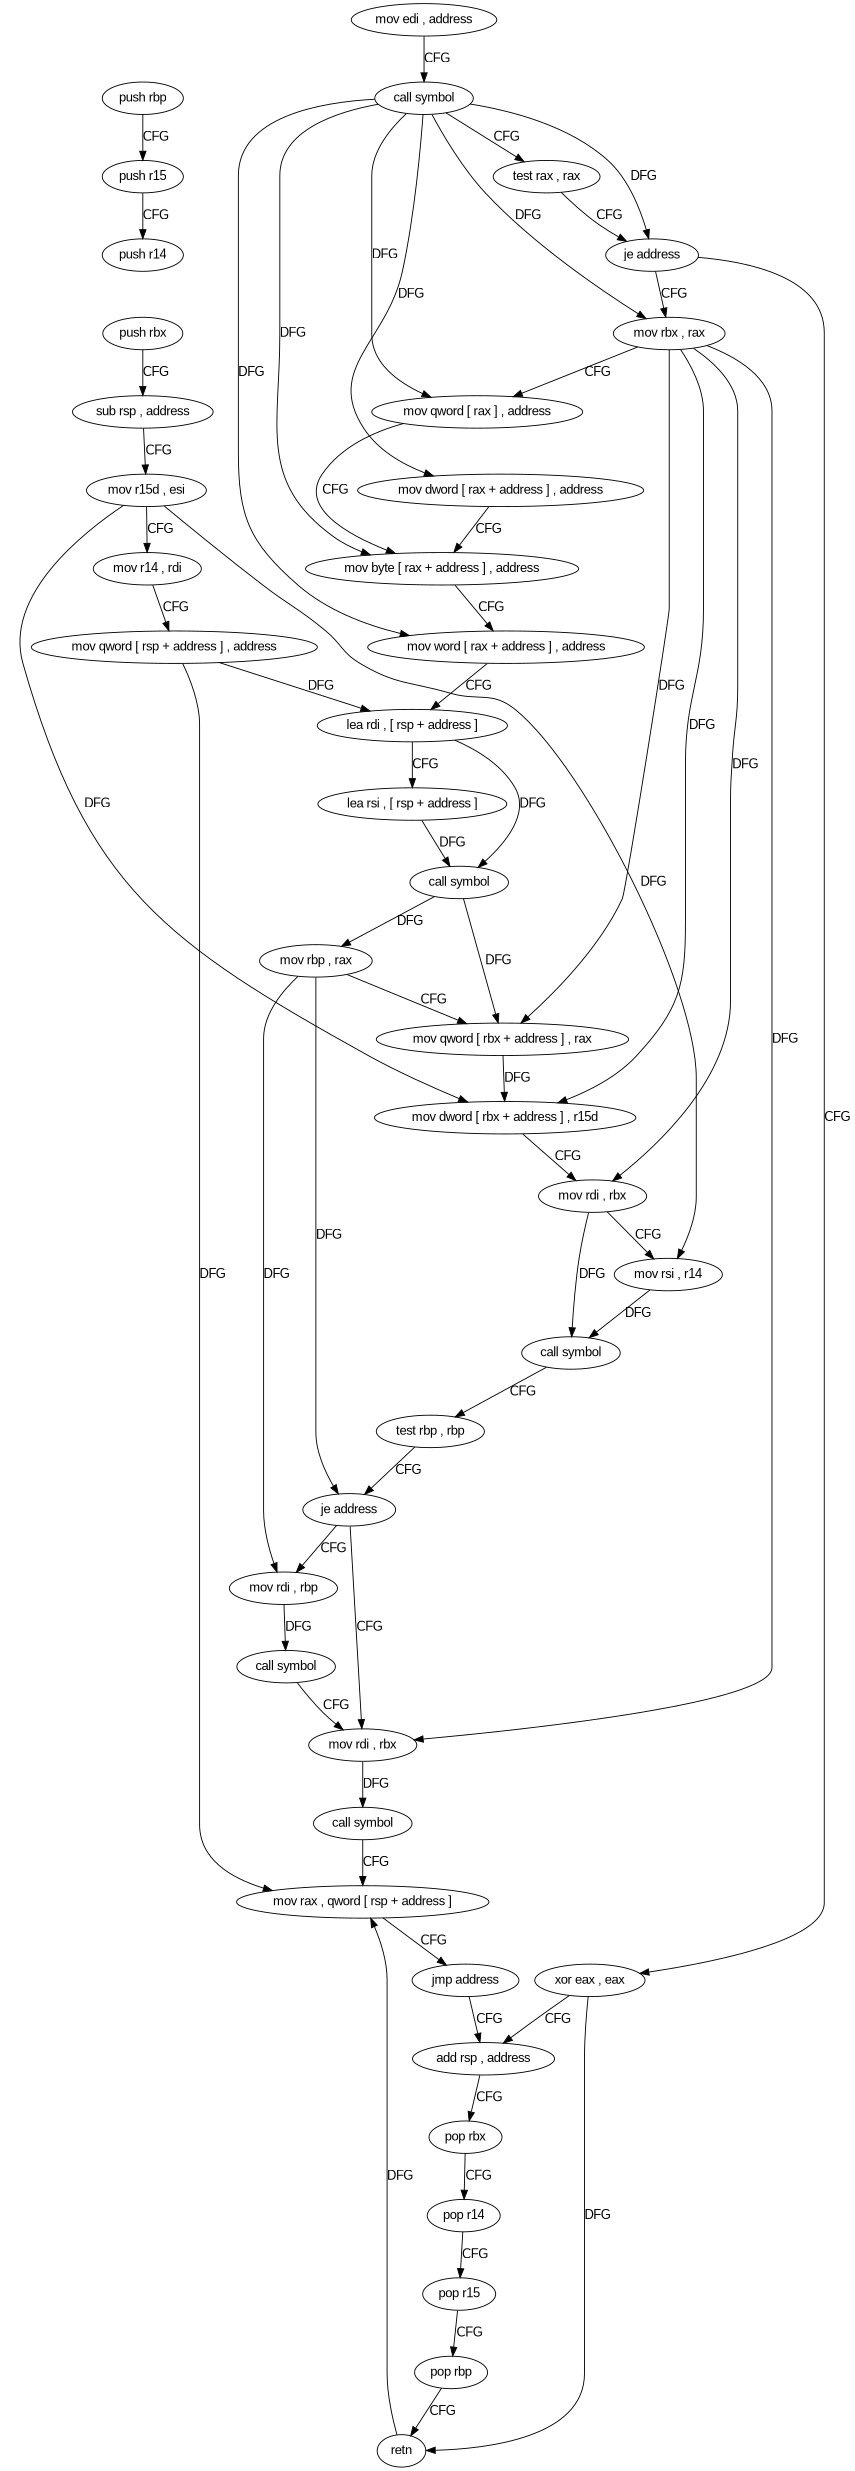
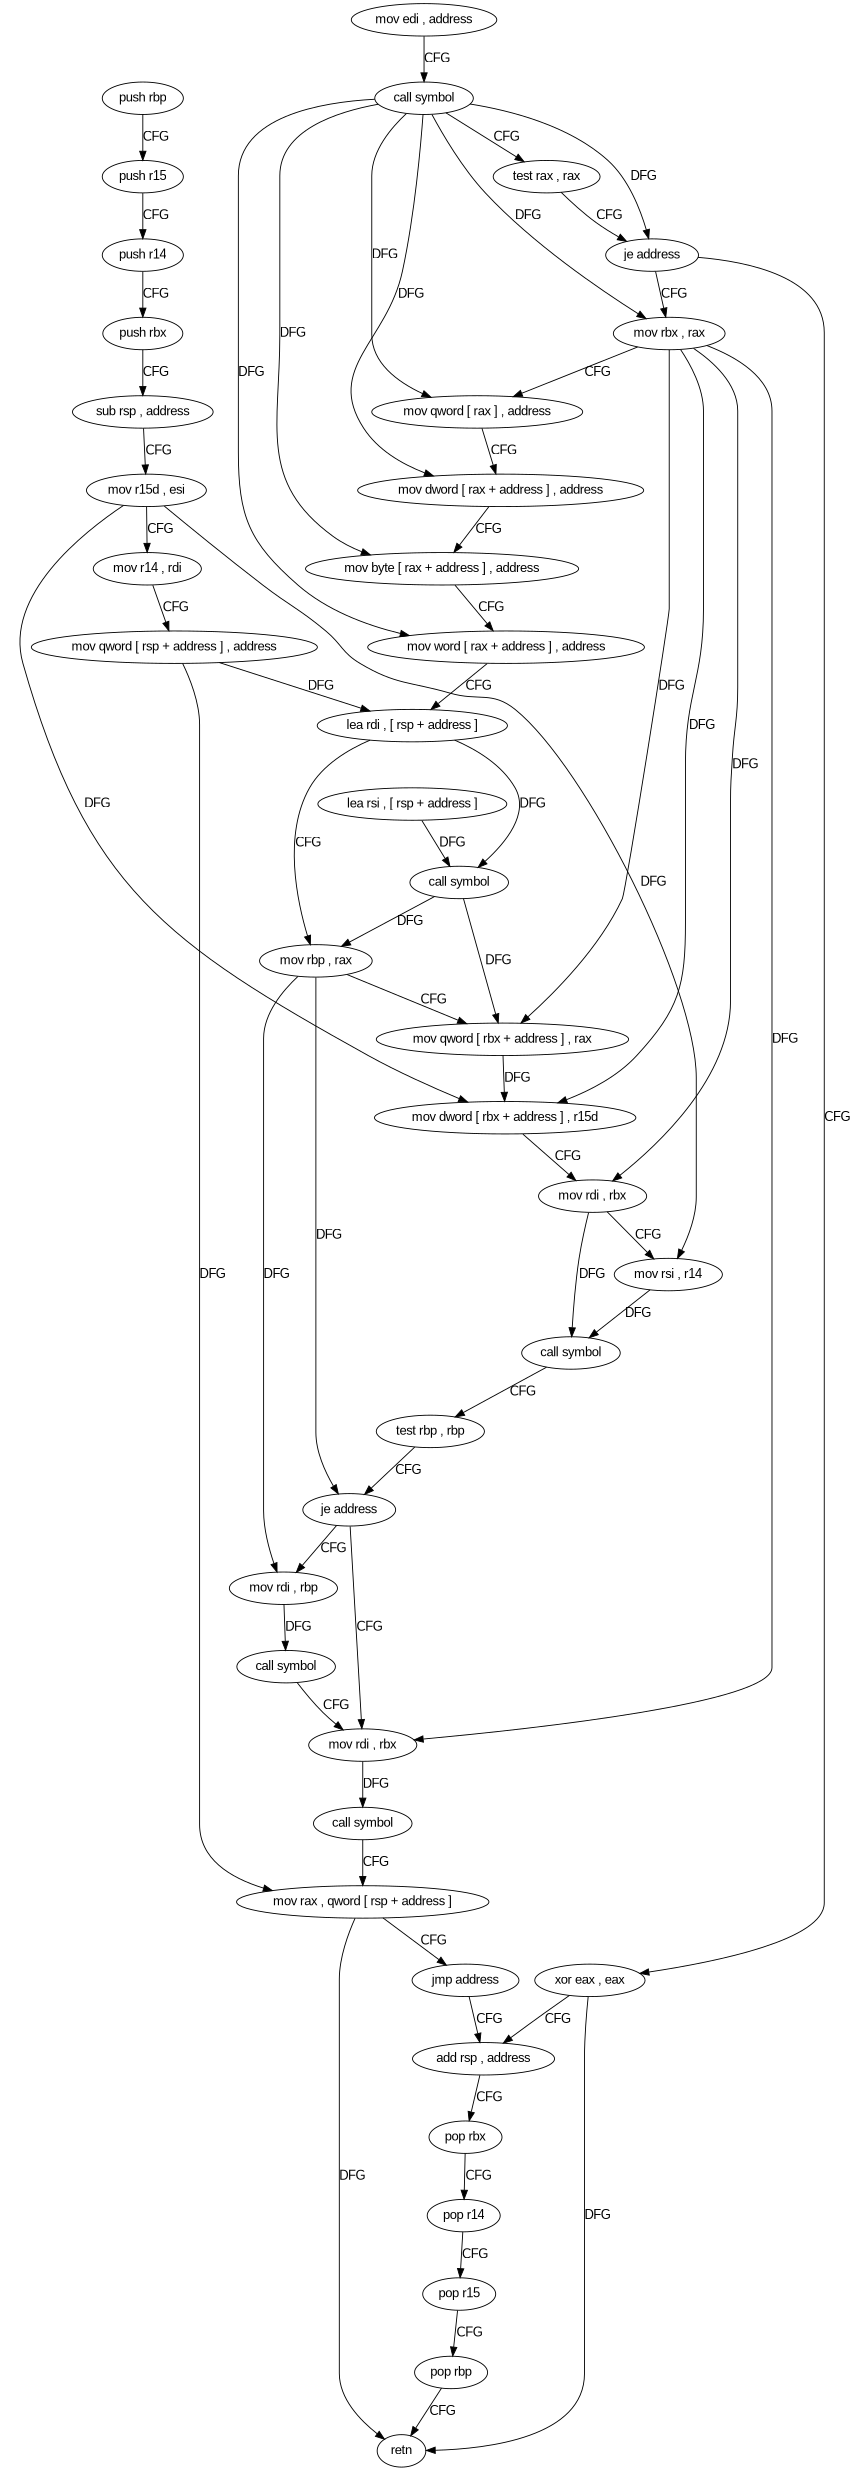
edge "push r14" -> "push rbx": added, label "CFG"
edge "mov qword [ rax ] , address" -> "mov byte [ rax + address ] , address": now "mov qword [ rax ] , address" -> "mov dword [ rax + address ] , address"
edge "lea rdi , [ rsp + address ]" -> "lea rsi , [ rsp + address ]": now "lea rdi , [ rsp + address ]" -> "mov rbp , rax"
edge "retn" -> "mov rax , qword [ rsp + address ]": reversed
